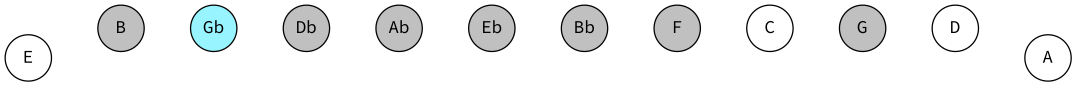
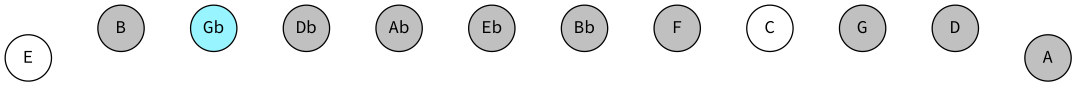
node "D": fillcolor white -> gray
node "A": fillcolor white -> gray
